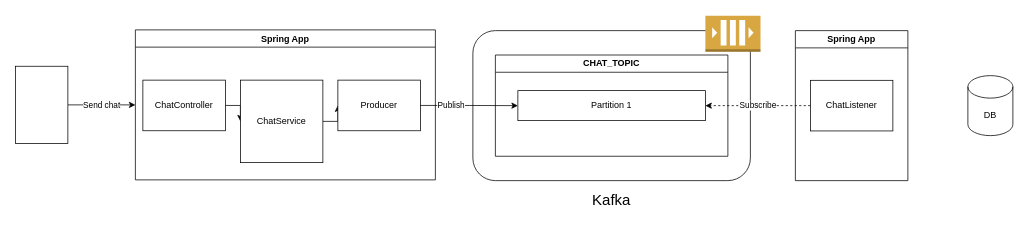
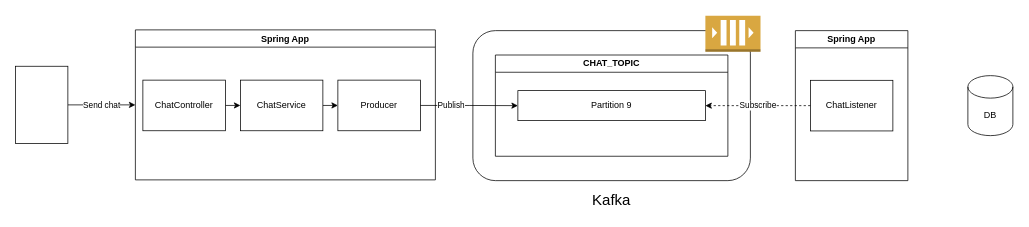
node "Partition 1": label "Partition 1" -> "Partition 9"
node "ChatService": size 83x83 -> 83x51
